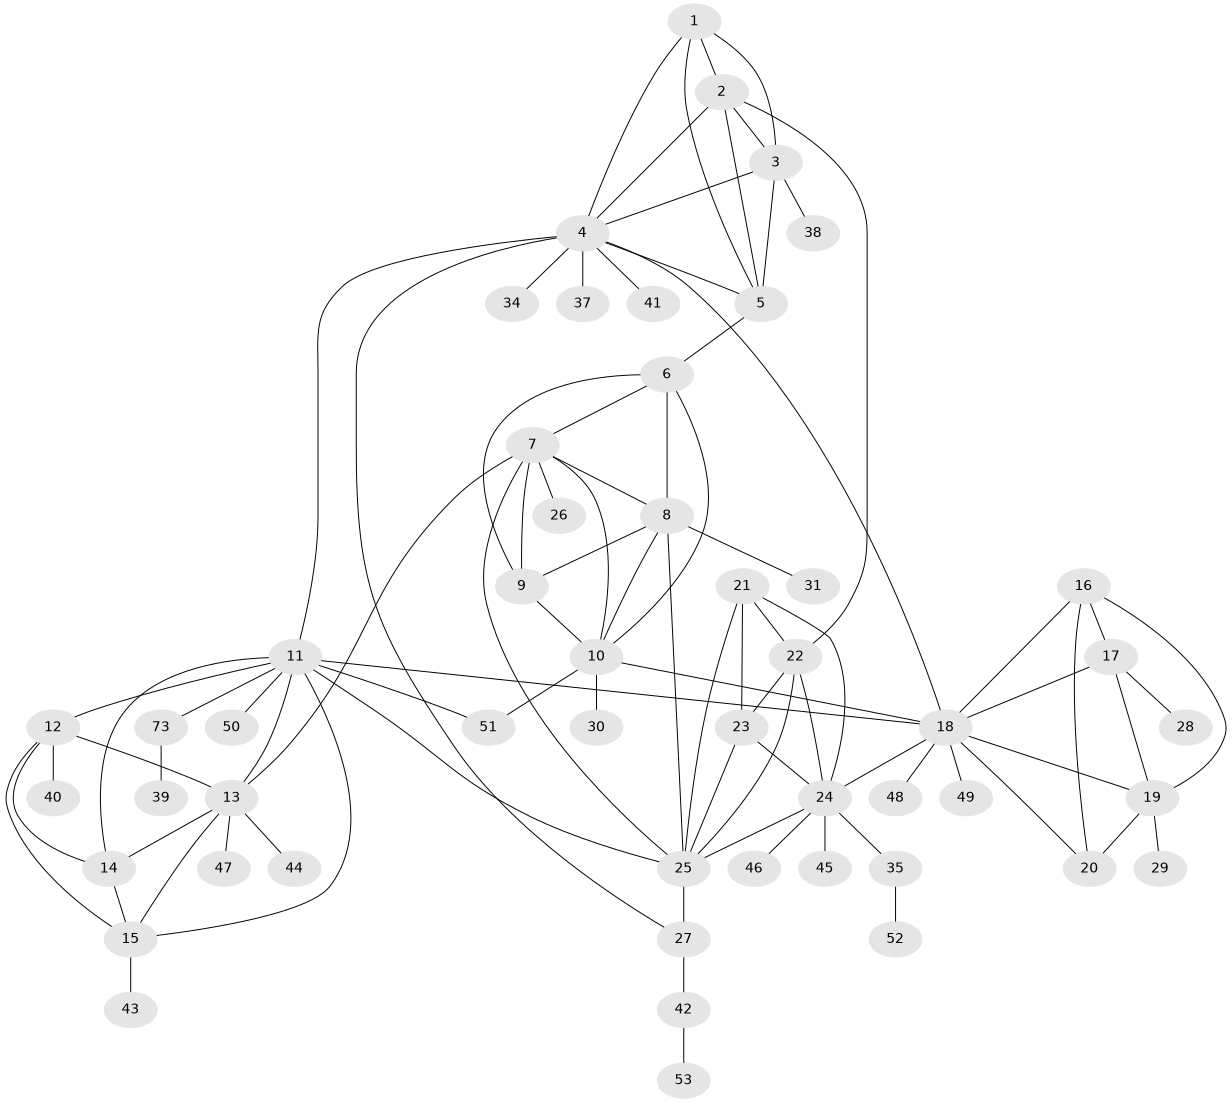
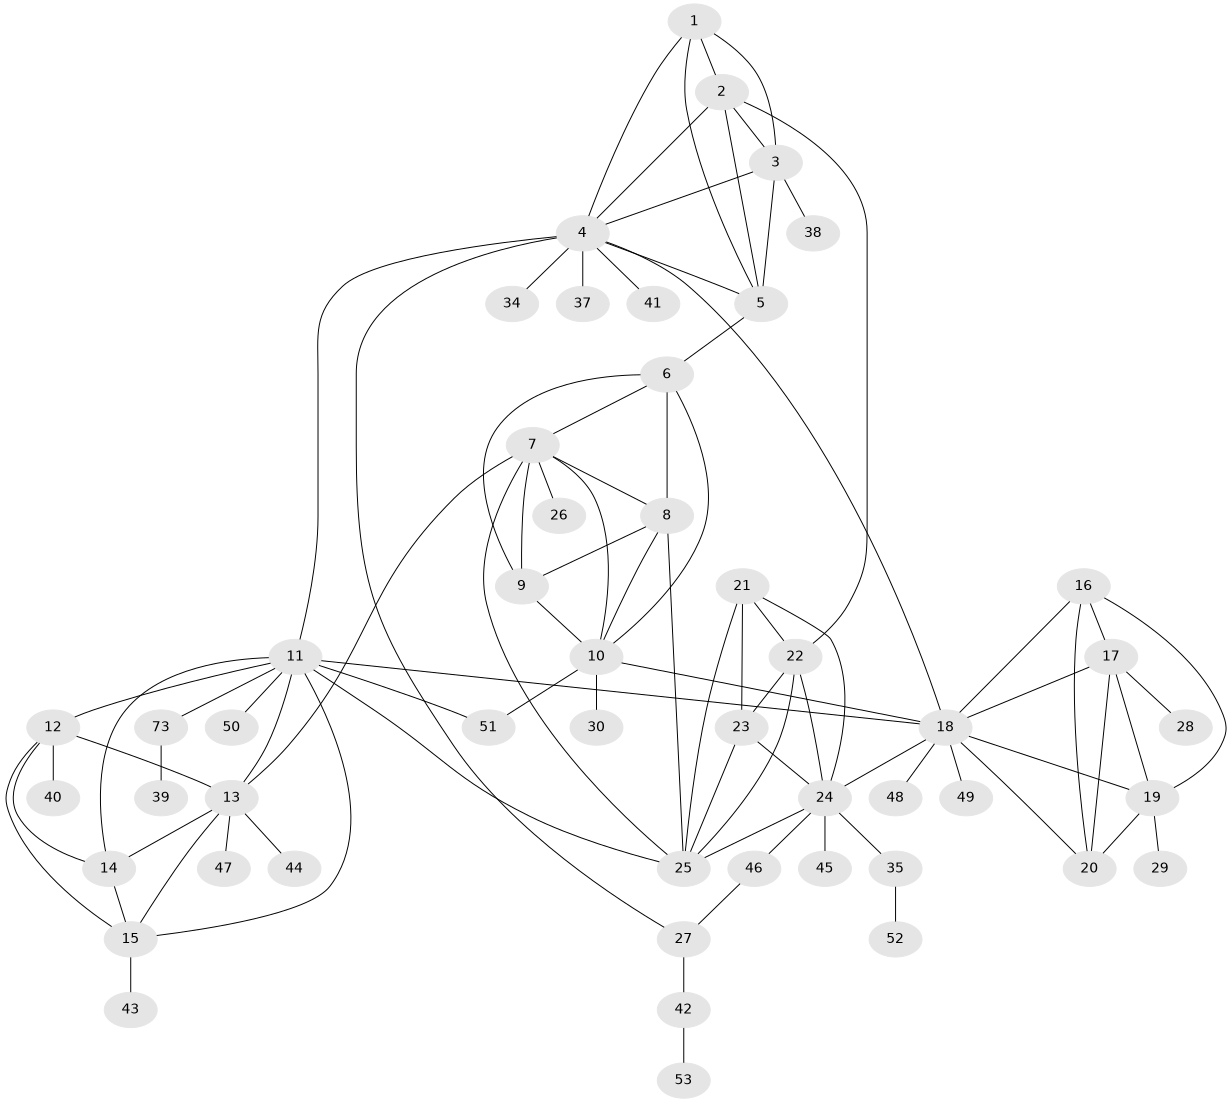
node "31": removed
edge "17" -- "20": added
edge "25" -- "27": now "46" -- "27"
